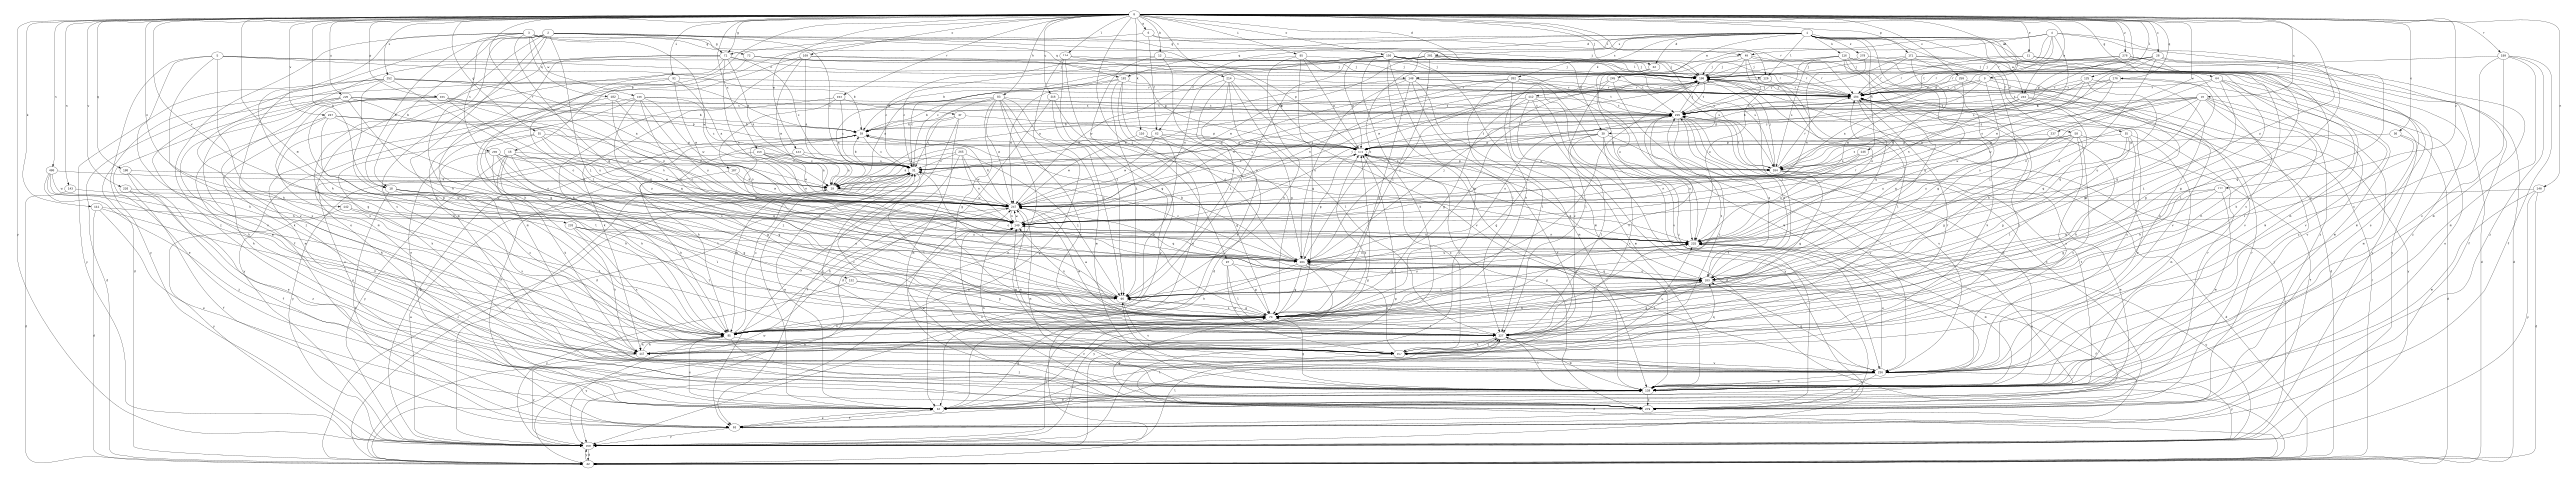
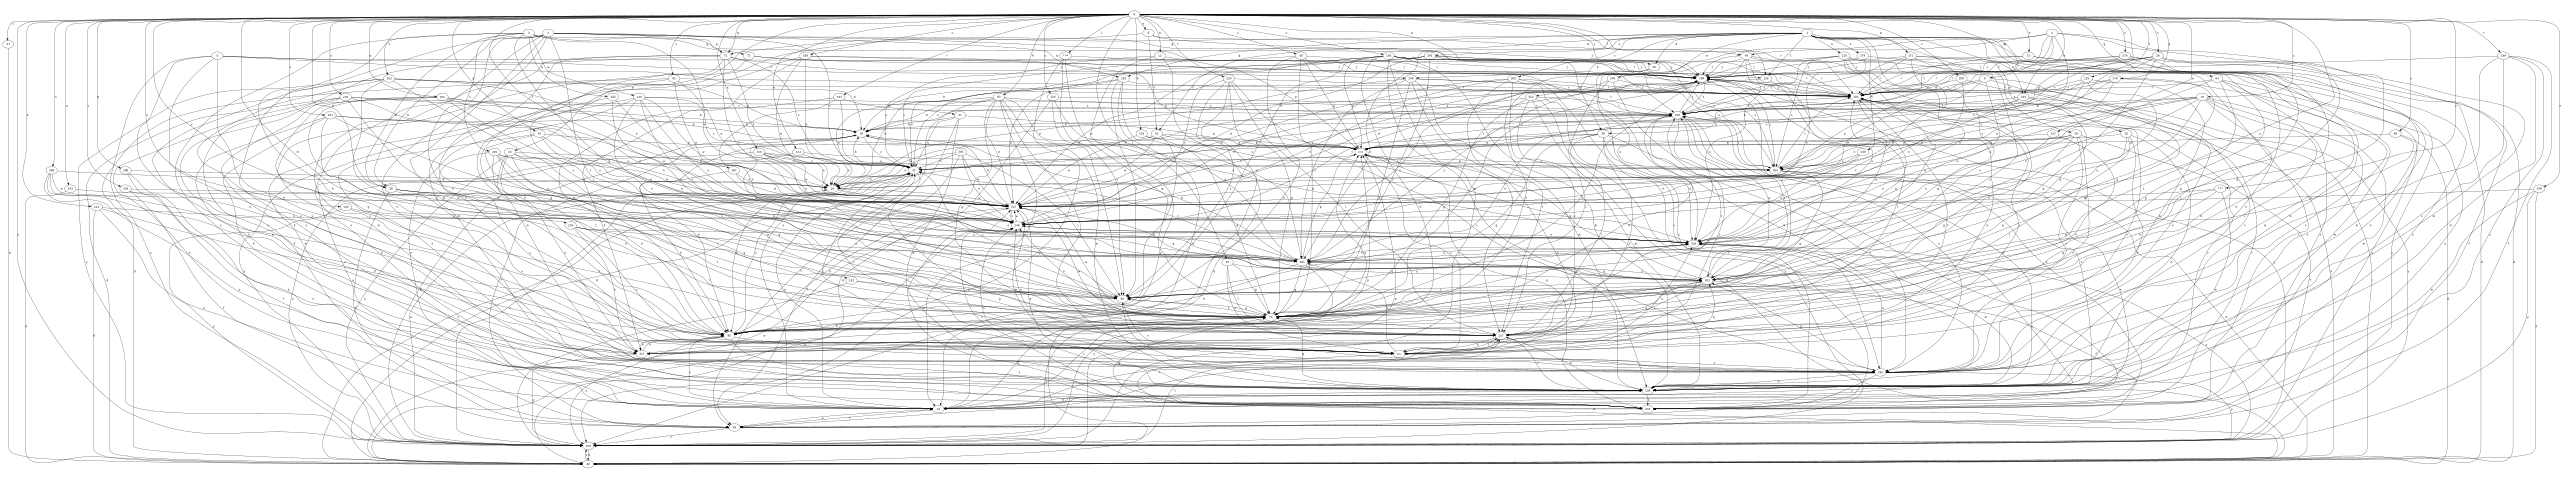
node "27": added
edge "124" -> "172": removed, label "p"
edge "182" -> "215": removed, label "t"
